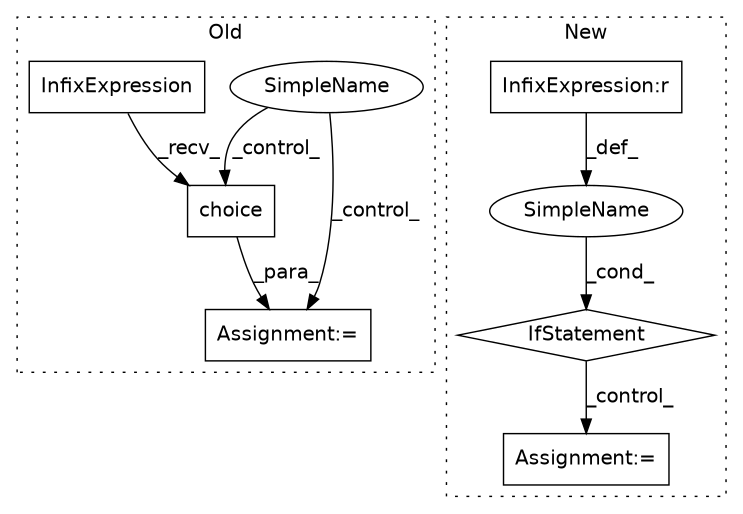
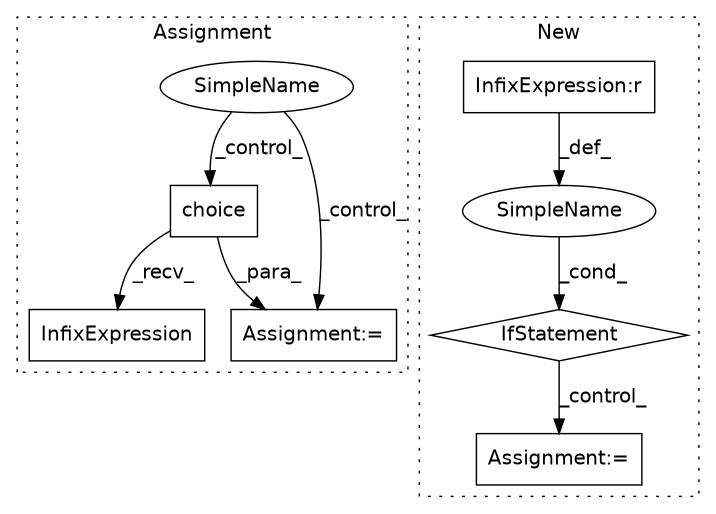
cluster "Old": label "Old" -> "Assignment"
edge "InfixExpression" -> "choice": reversed
